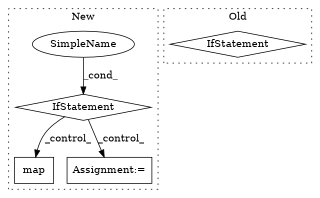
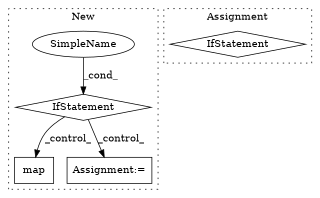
cluster "Old": label "Old" -> "Assignment"
